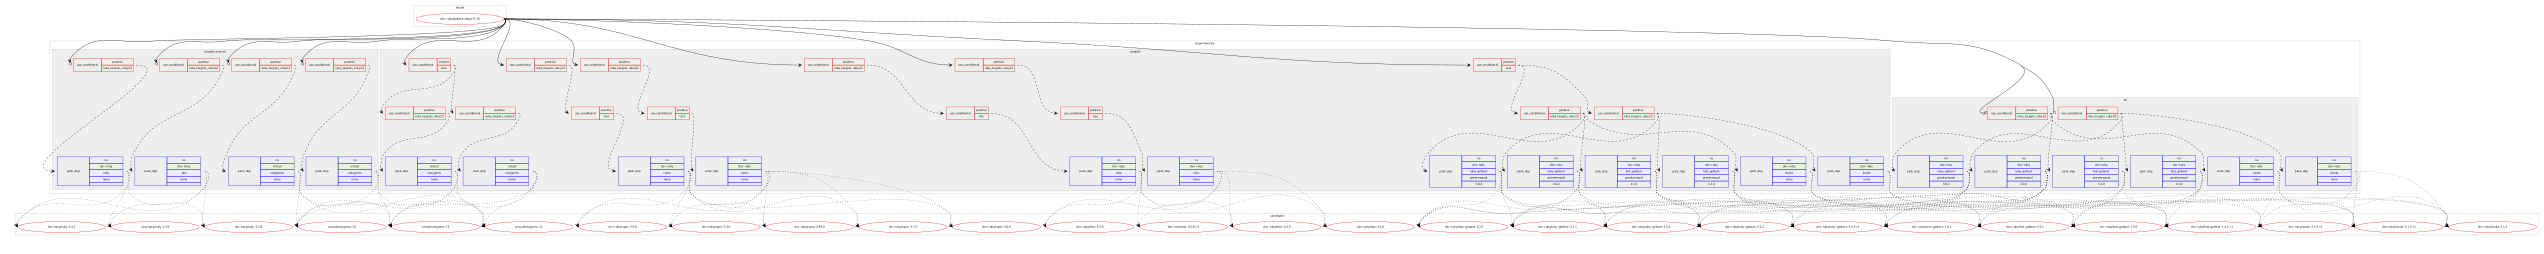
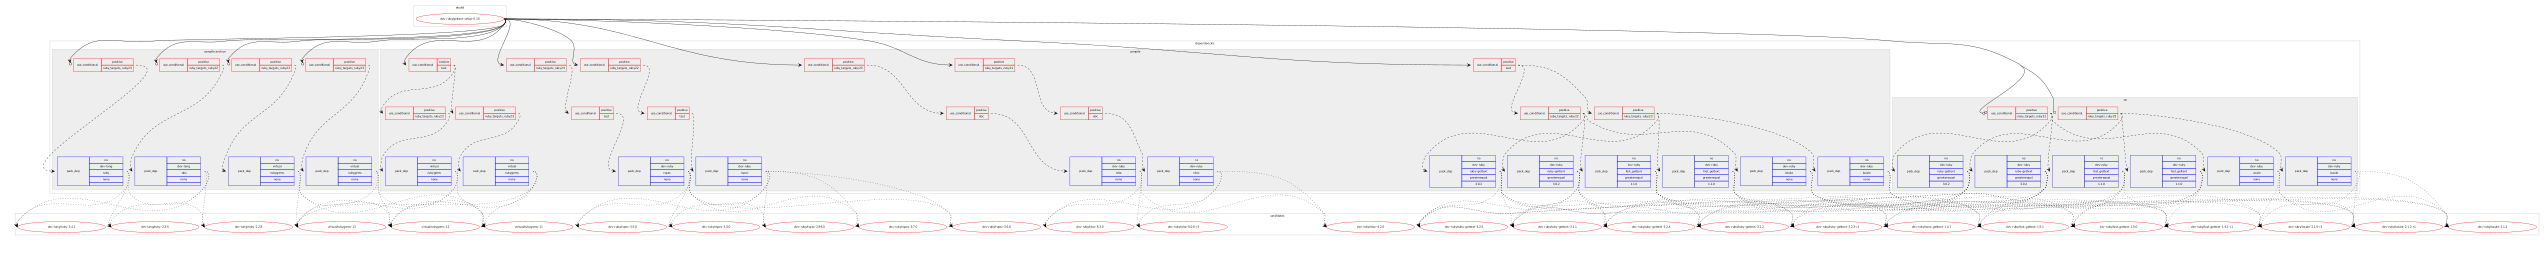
node "lang-lang/ruby-2.3.5": label "lang-lang/ruby-2.3.5" -> "dev-lang/ruby-2.3.5"
node "dev-ruby/rdoc-4.3.0": removed
